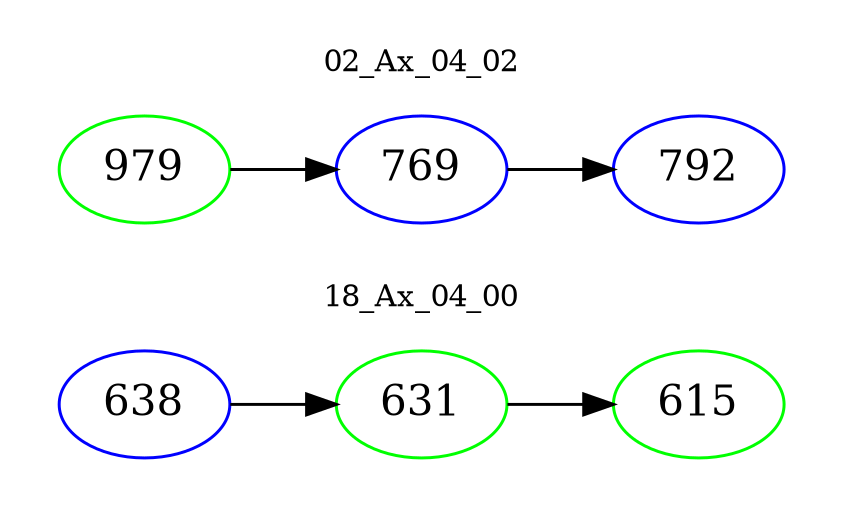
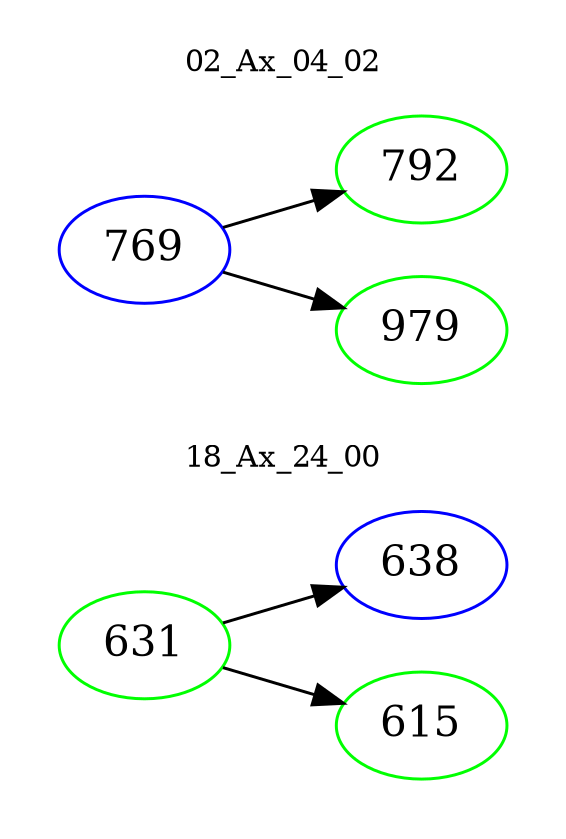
edge "979" -> "769": reversed
node "792": color blue -> green
cluster "18_Ax_04_00": label "18_Ax_04_00" -> "18_Ax_24_00"
edge "638" -> "631": reversed
